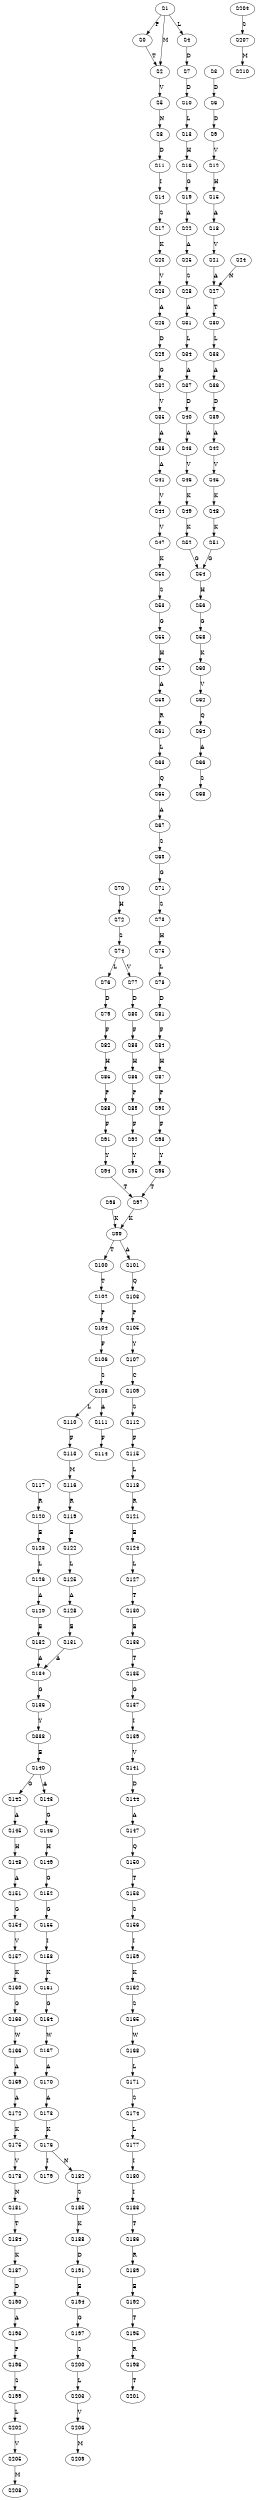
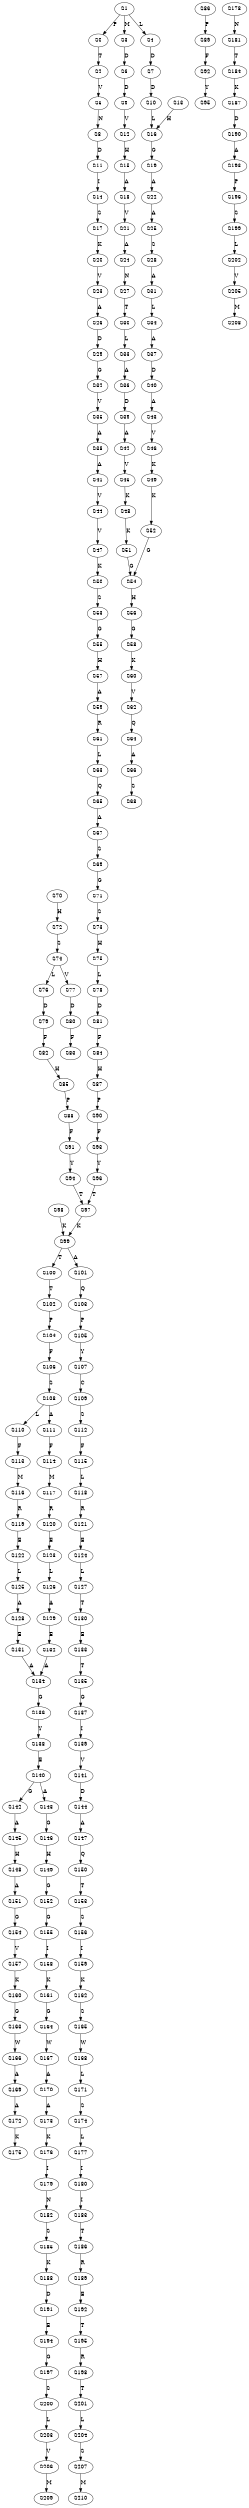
edge "S1" -> "S2": now "S1" -> "S3"
edge "S10" -> "S13": now "S10" -> "S16"
edge "S21" -> "S27": now "S21" -> "S24"
edge "S83" -> "S86": removed, label "H"
edge "S114" -> "S117": added, label "M"
node "S338": label "S338" -> "S138"
edge "S175" -> "S178": removed, label "V"
edge "S176" -> "S182": now "S179" -> "S182"
edge "S201" -> "S204": added, label "L"
